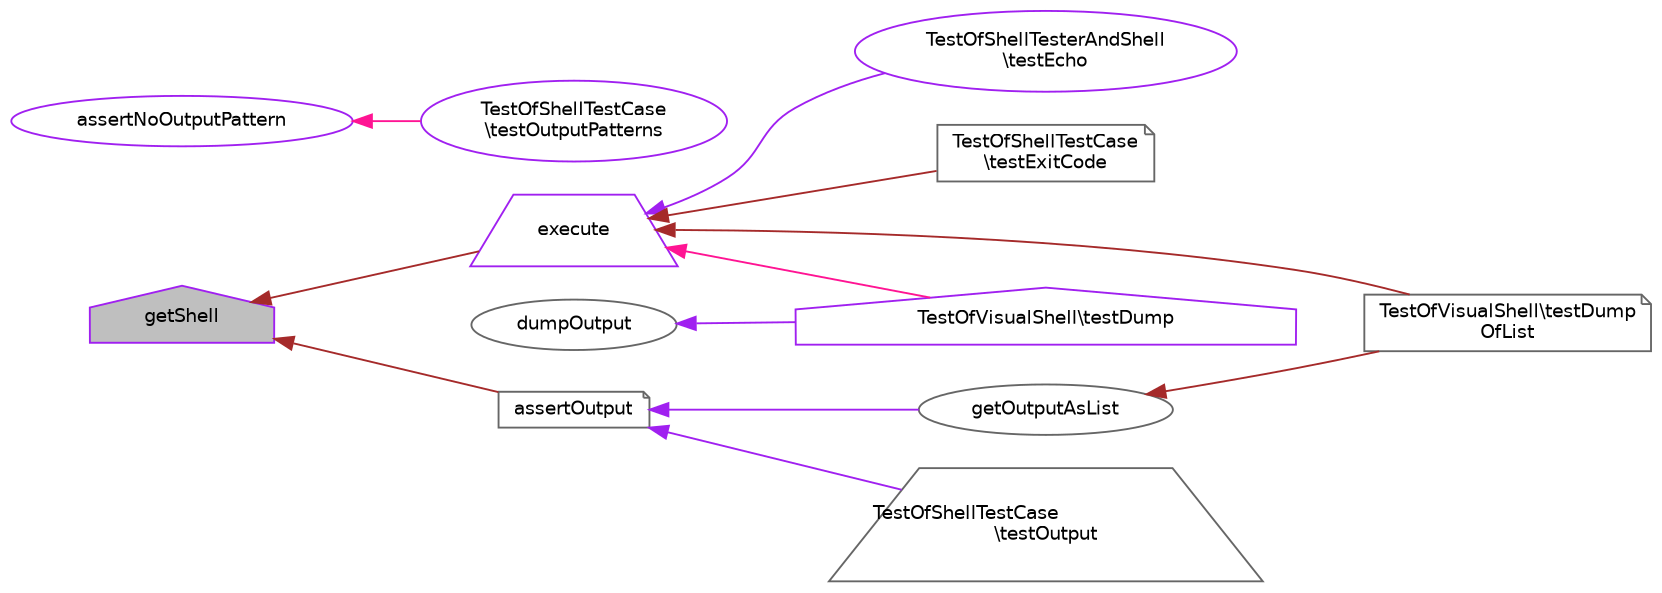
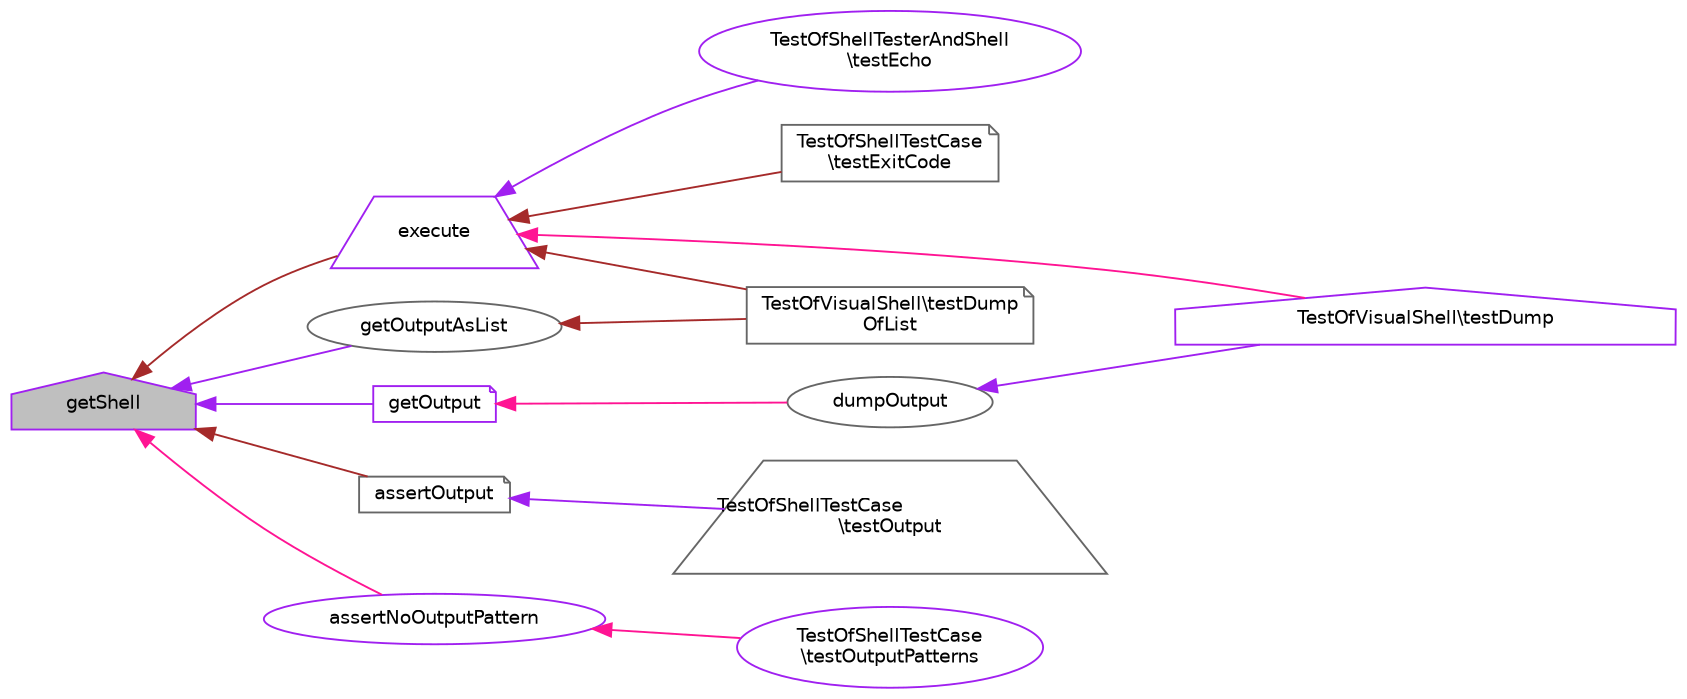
node "getOutput": added
edge "getOutputAsList" -> "assertOutput": now "getOutputAsList" -> "getShell"
edge "assertNoOutputPattern" -> "getShell": added
